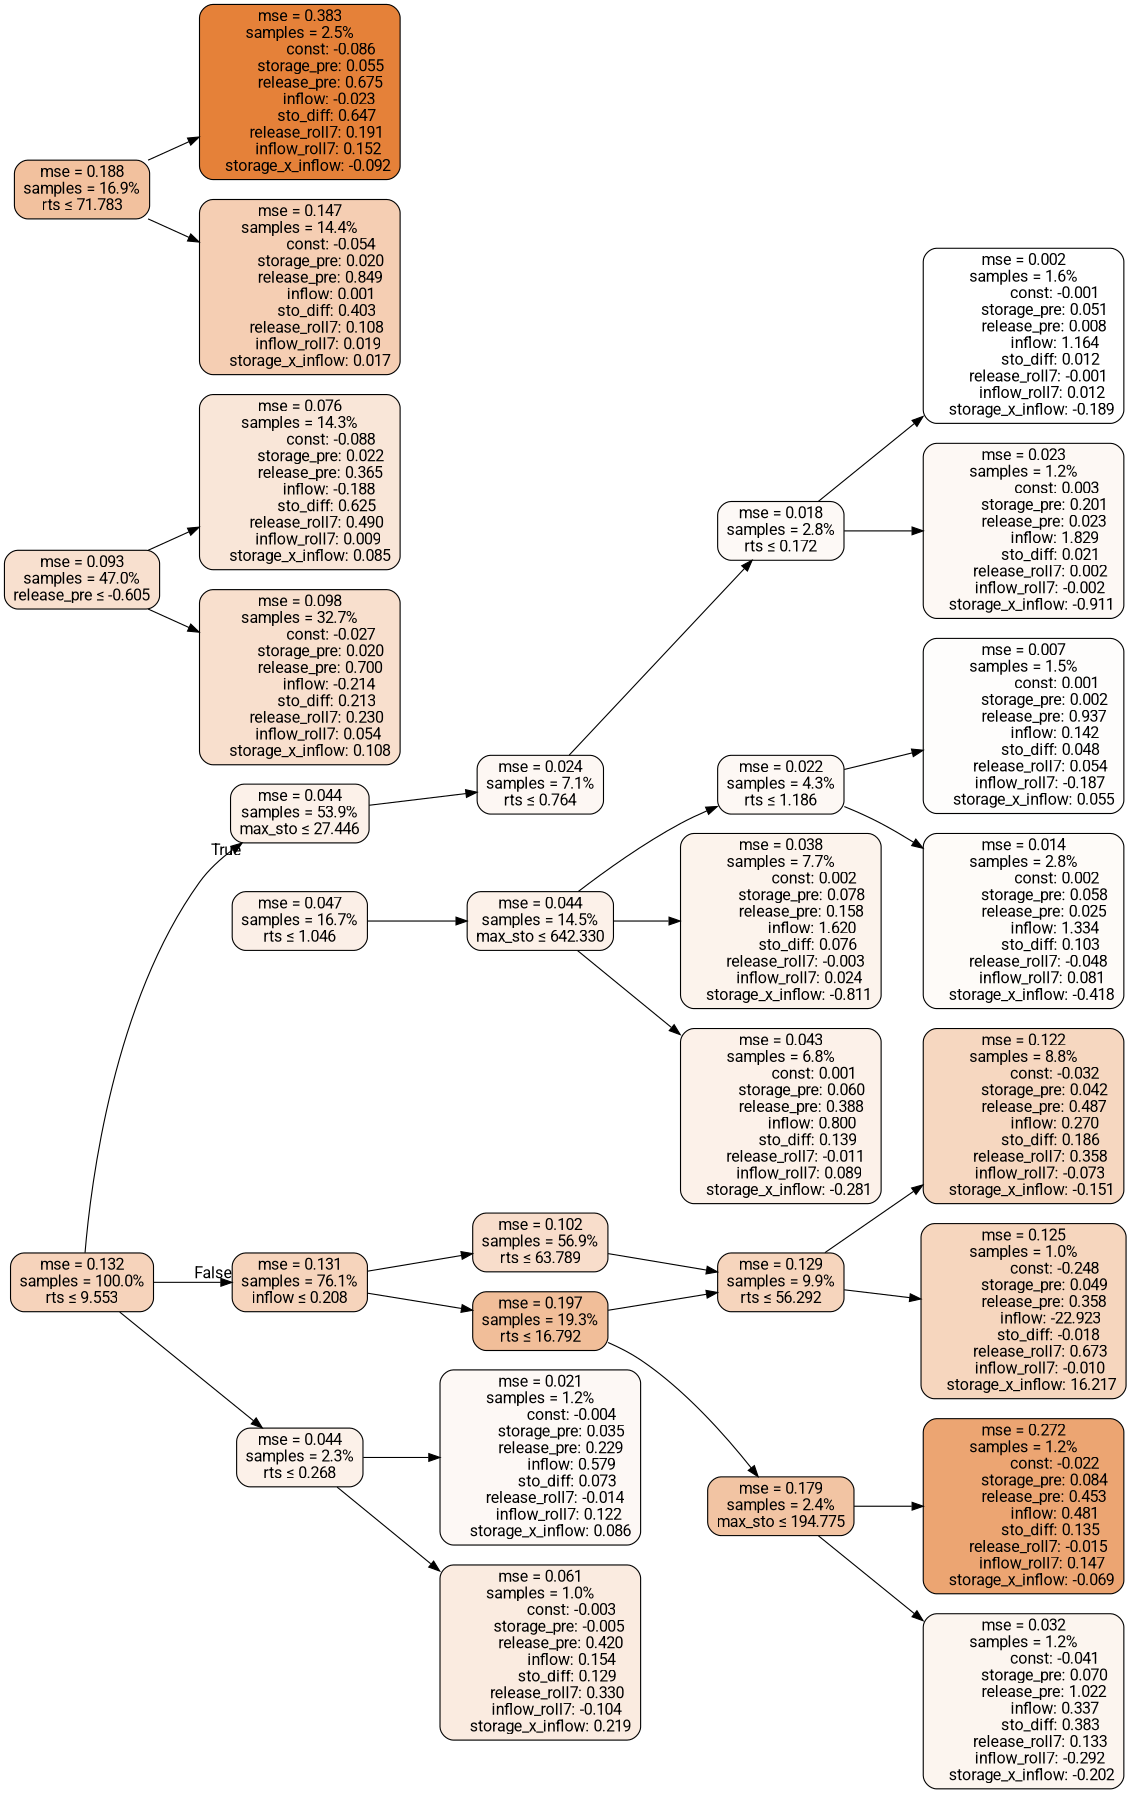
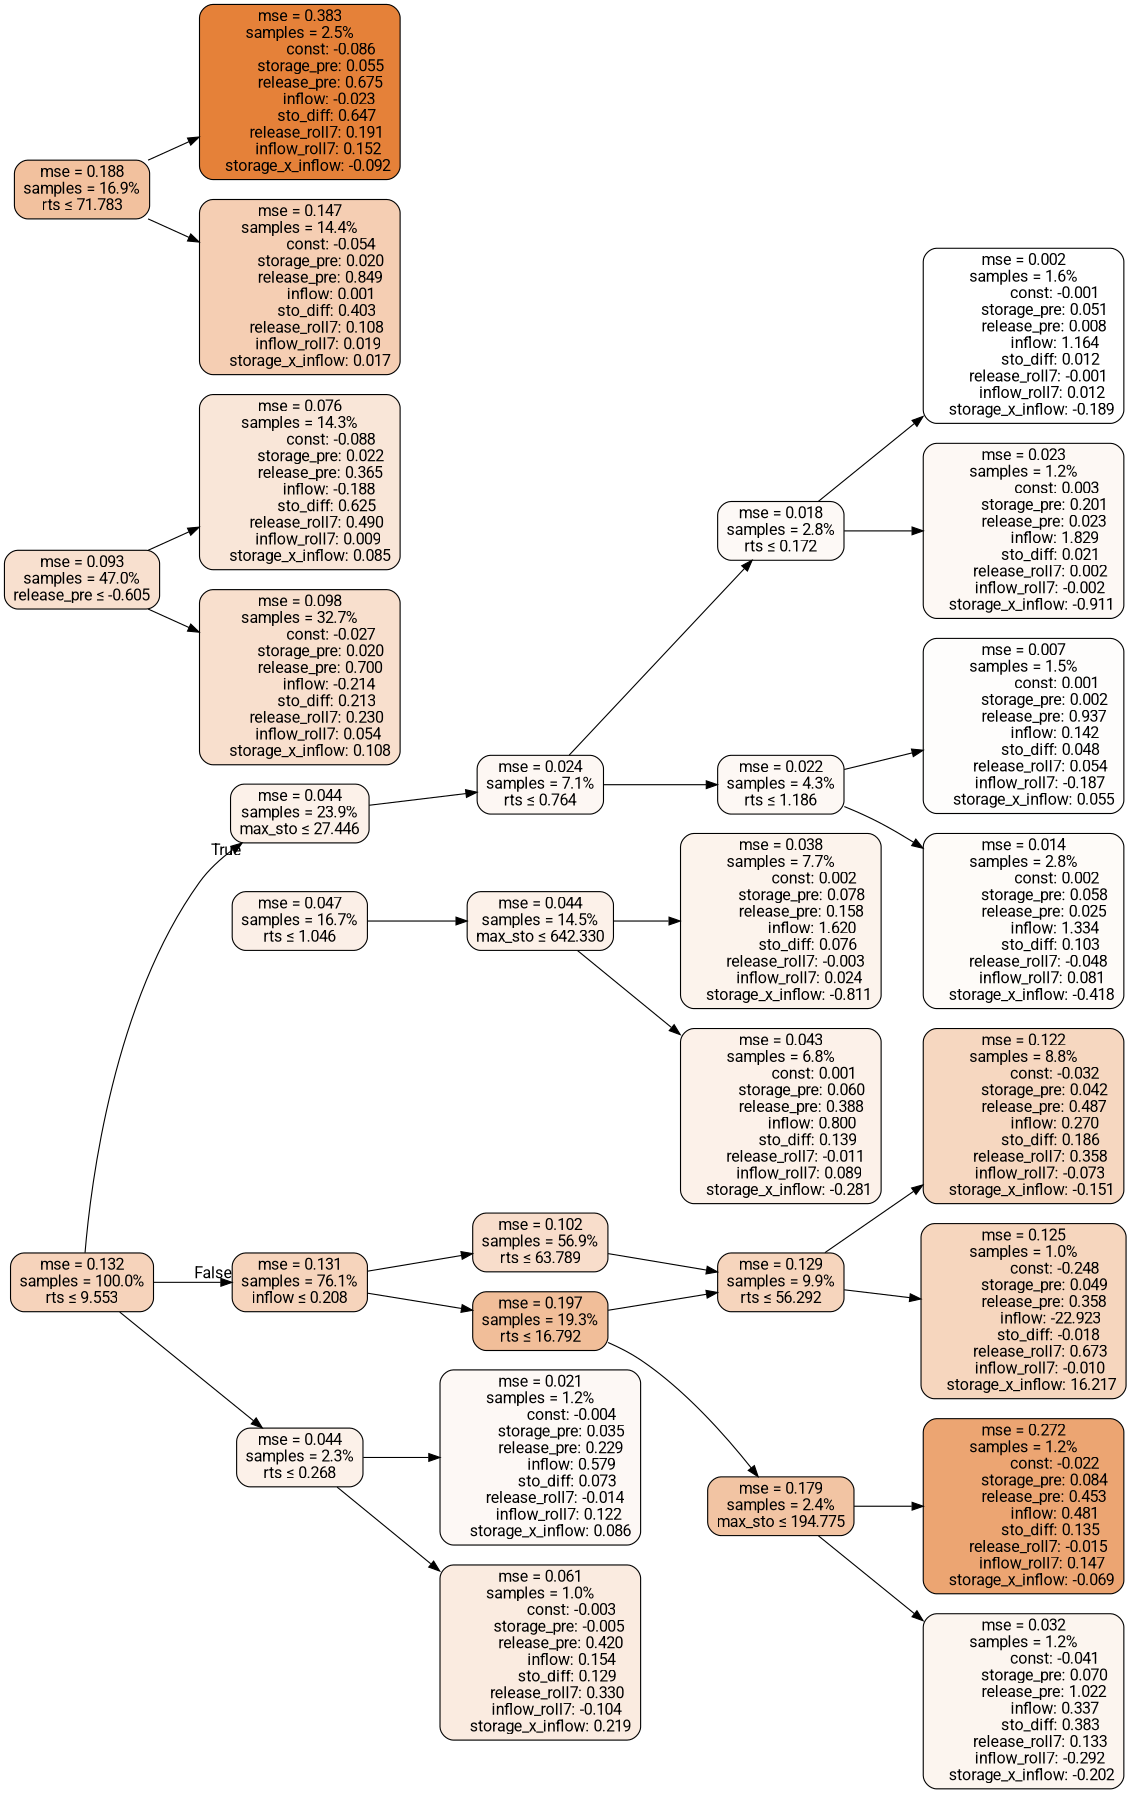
node "mse = 0.044 samples = 53.9% max_sto ≤ 27.446": label "mse = 0.044 samples = 53.9% max_sto ≤ 27.446" -> "mse = 0.044 samples = 23.9% max_sto ≤ 27.446"
edge "mse = 0.044 samples = 14.5% max_sto ≤ 642.330" -> "mse = 0.022 samples = 4.3% rts ≤ 1.186": now "mse = 0.024 samples = 7.1% rts ≤ 0.764" -> "mse = 0.022 samples = 4.3% rts ≤ 1.186"
